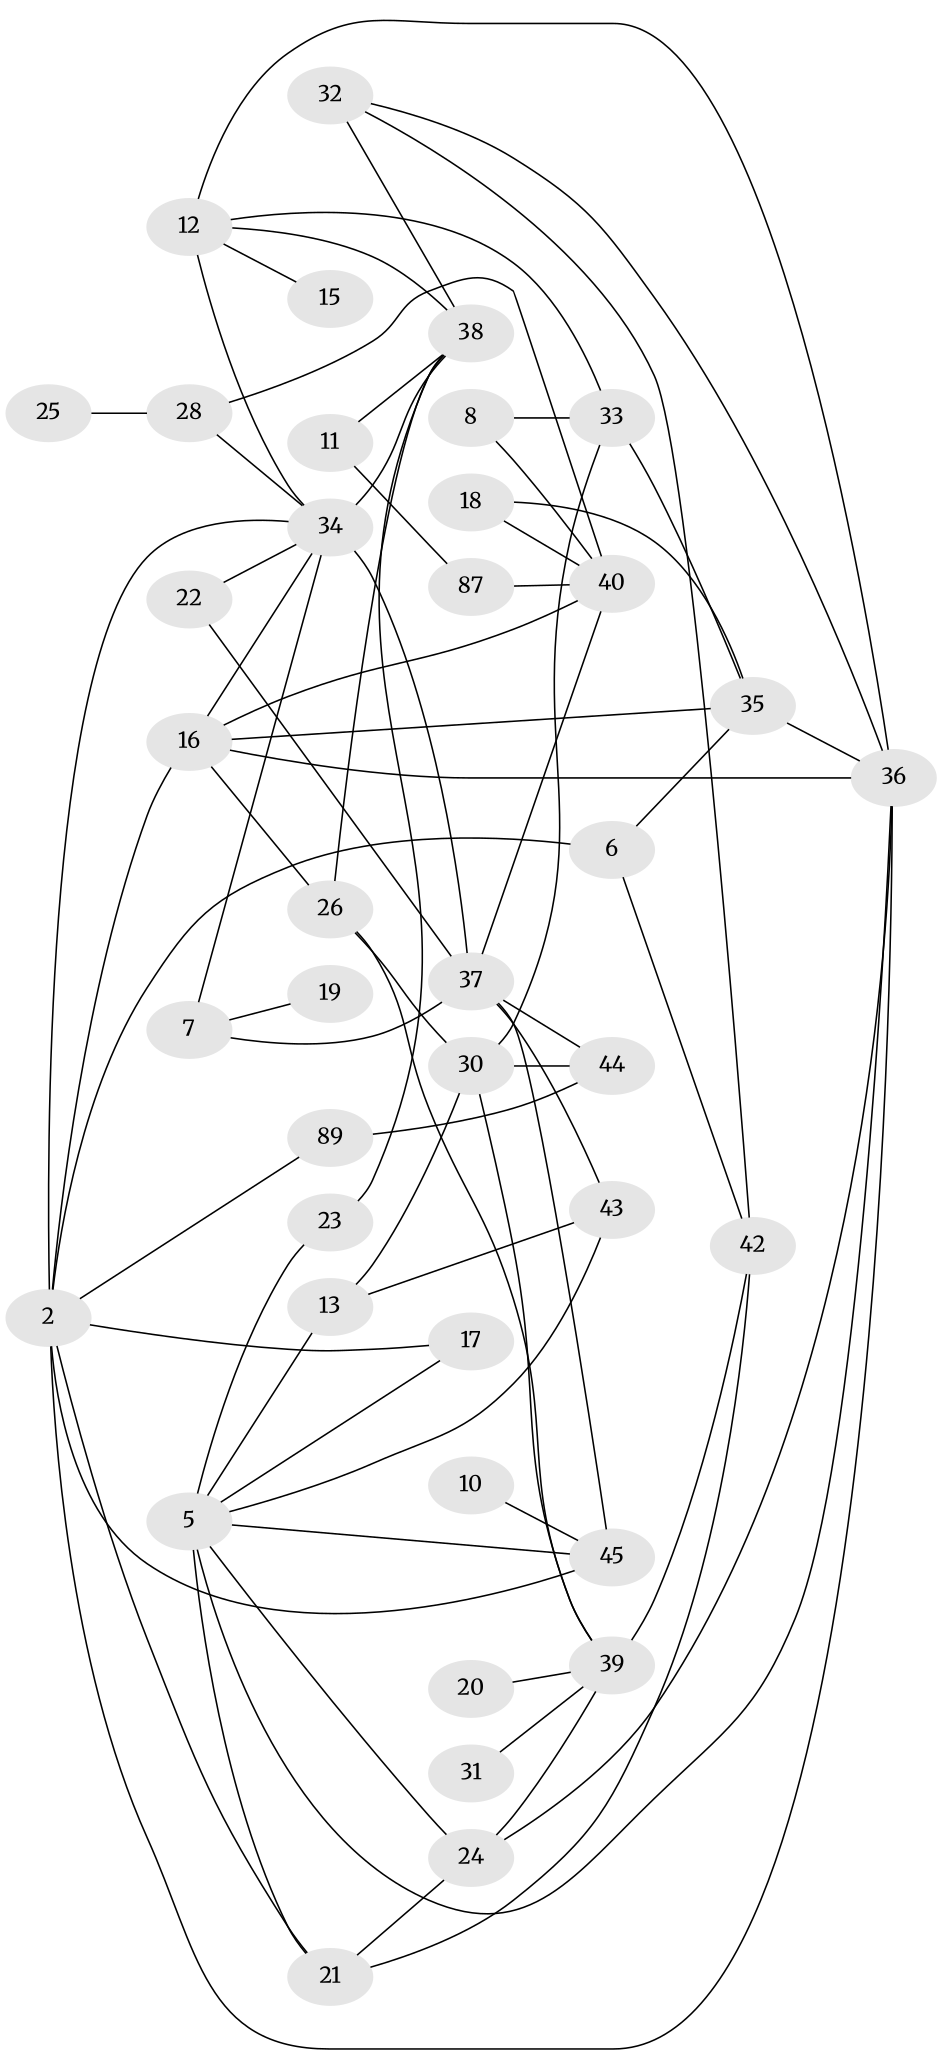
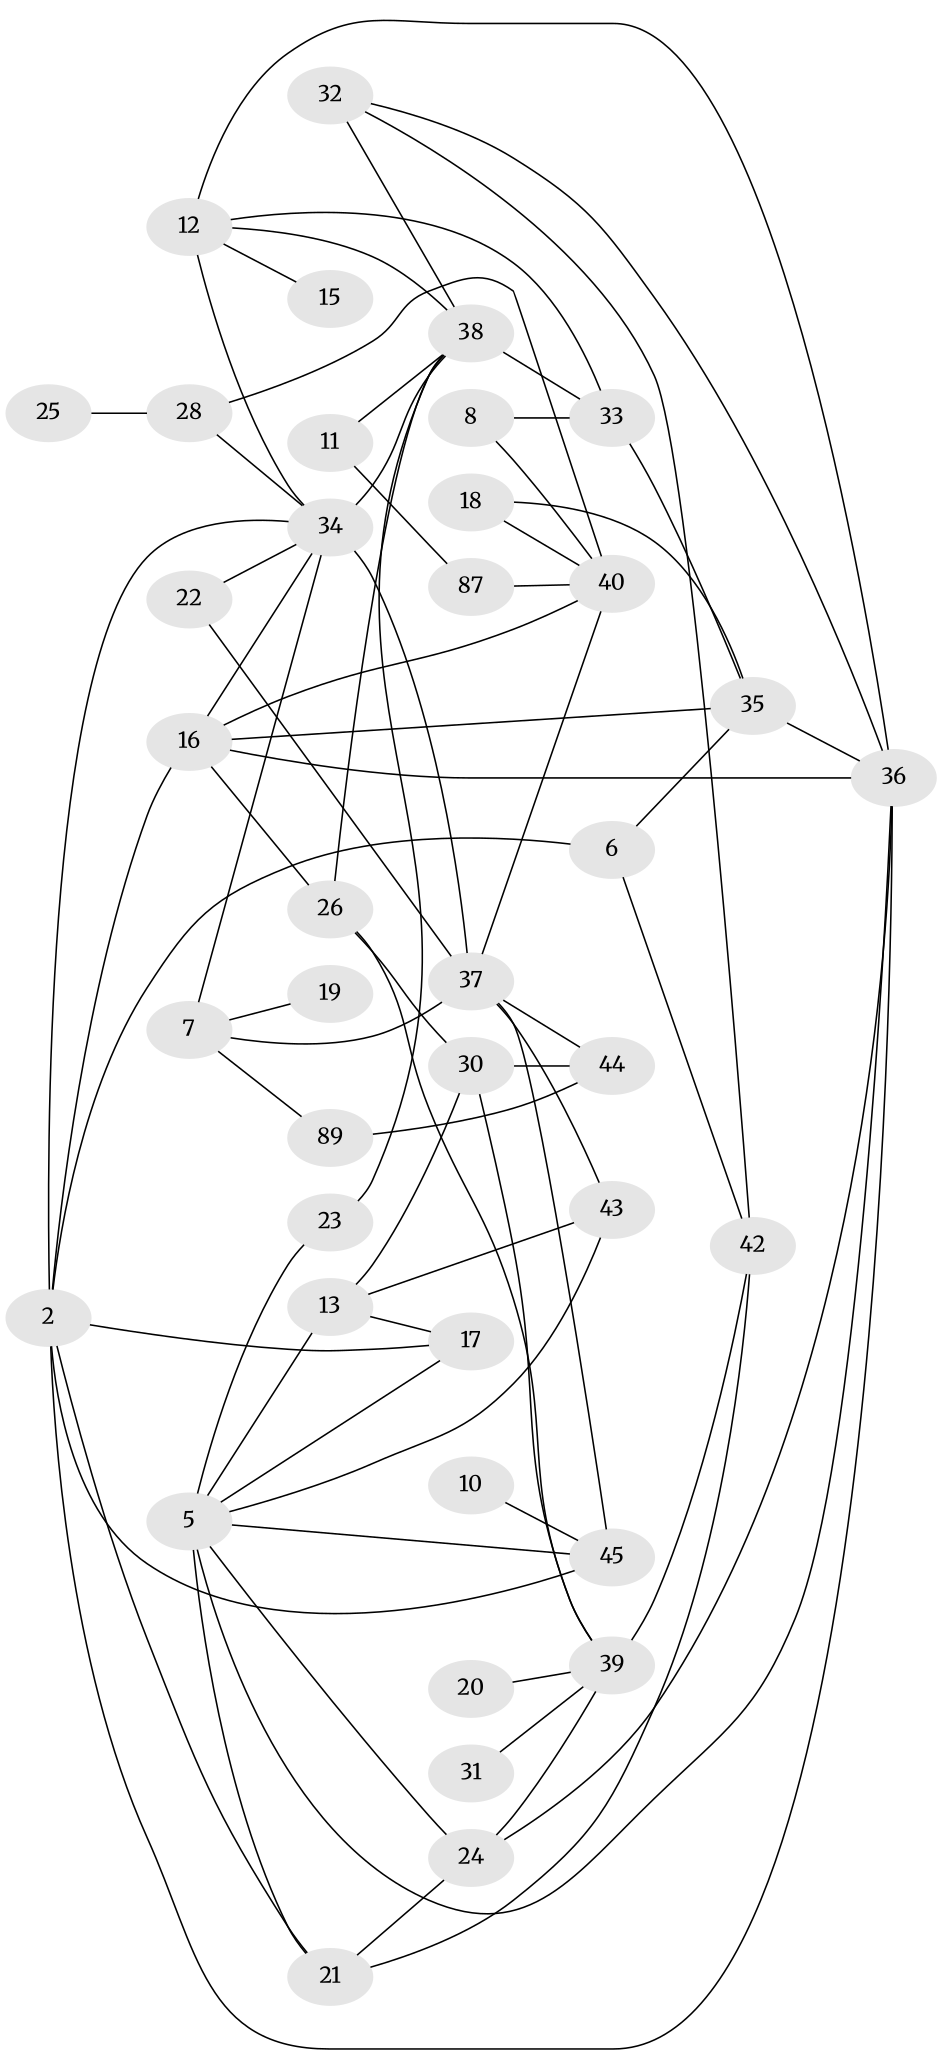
edge "33" -- "30": now "33" -- "38"
edge "89" -- "2": now "89" -- "7"
edge "13" -- "17": added
